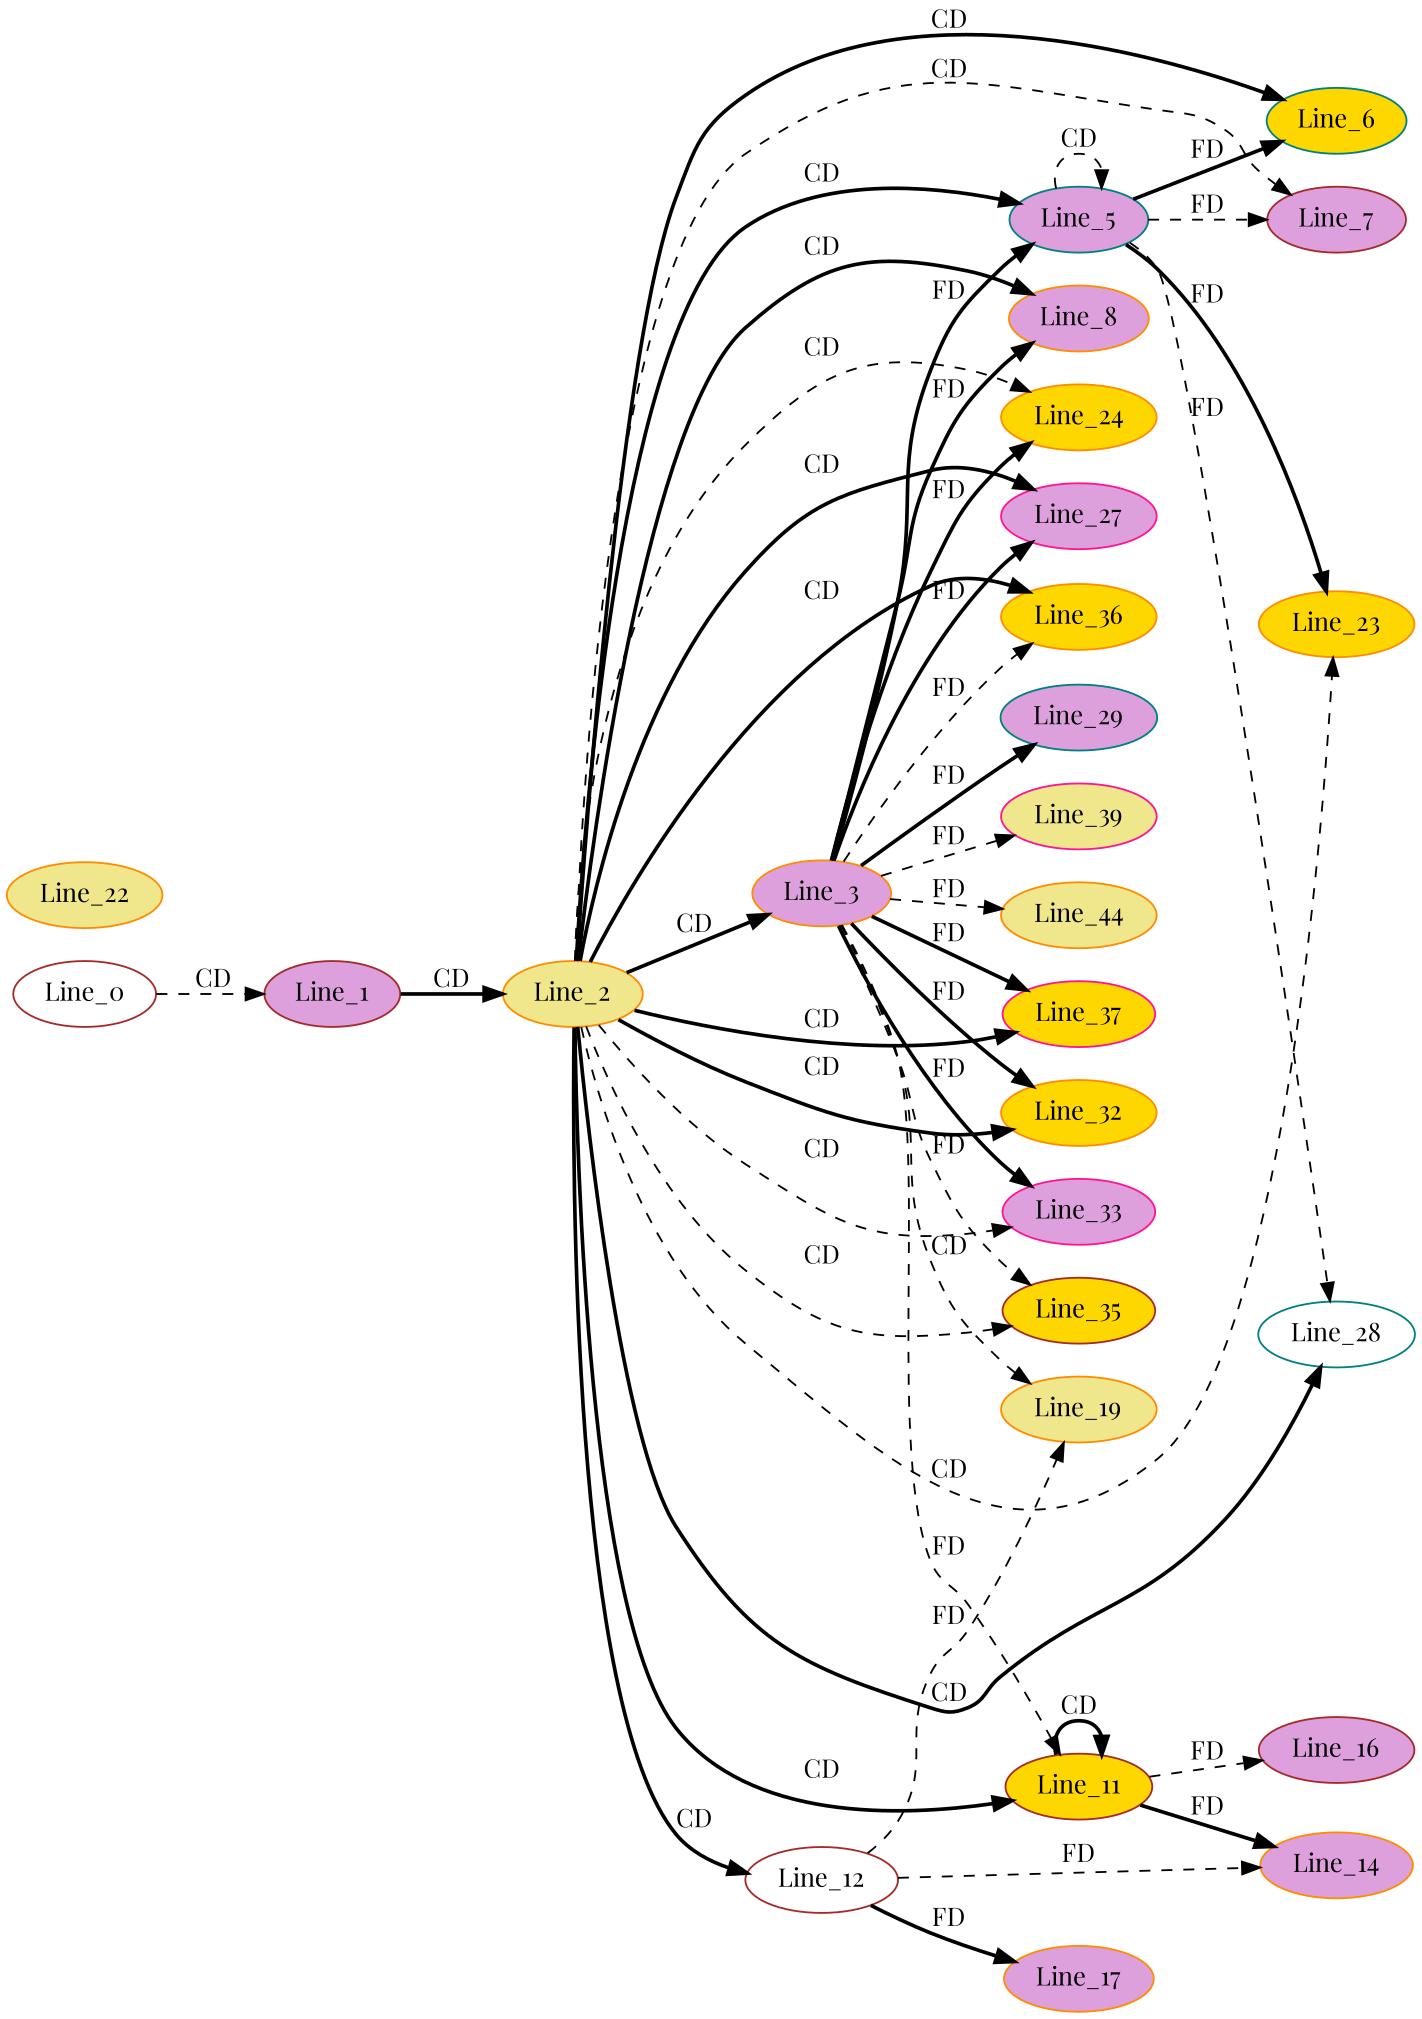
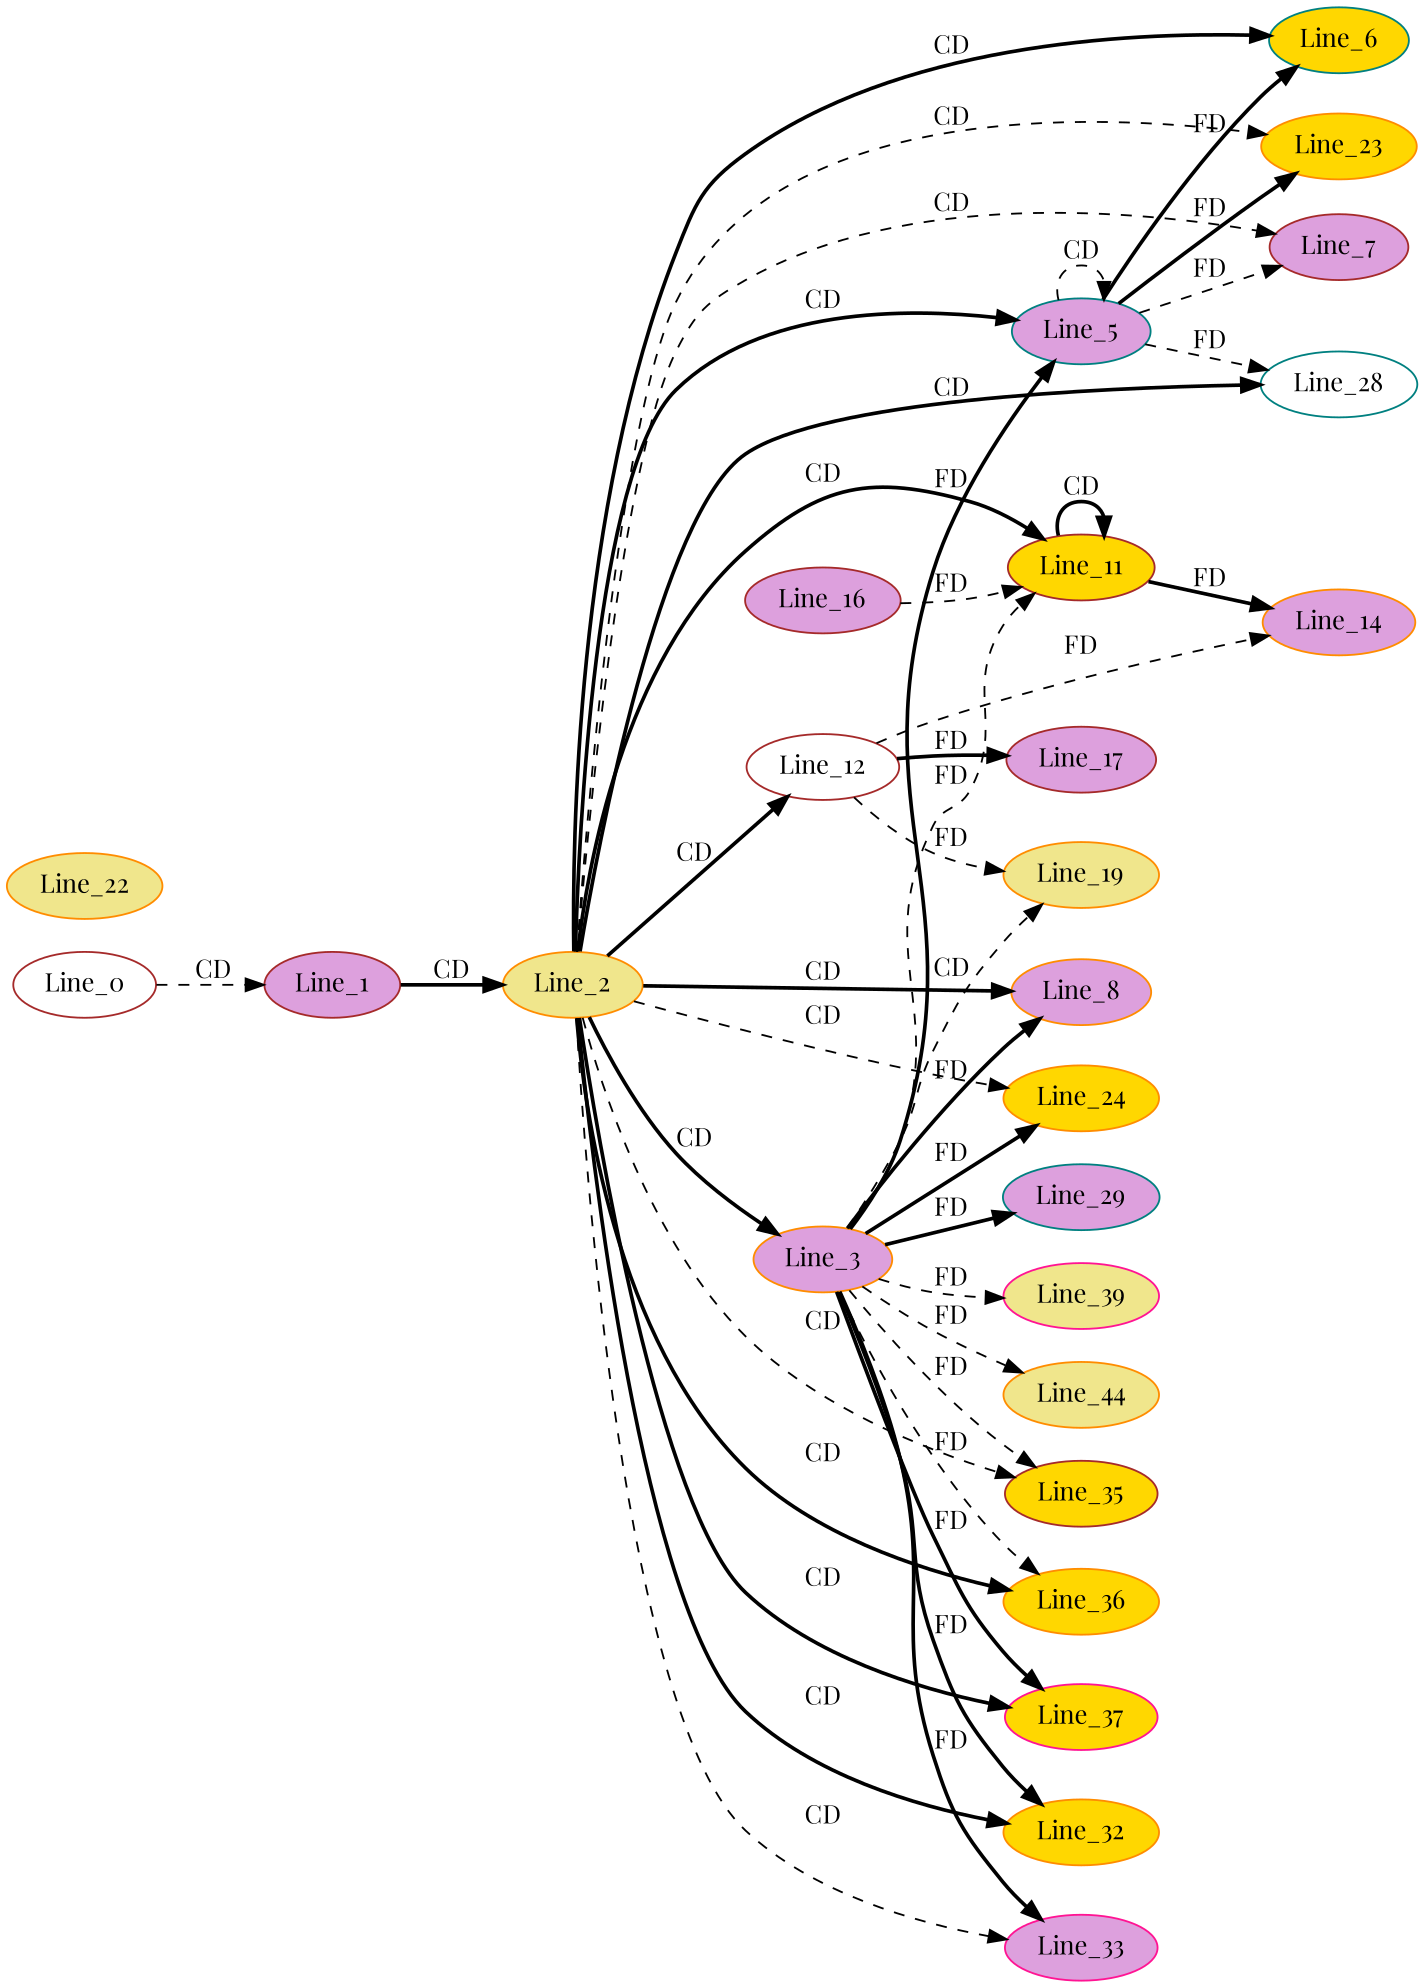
node "Line_27": removed
edge "Line_11" -> "Line_16": reversed
node "Line_17": color darkorange -> brown
